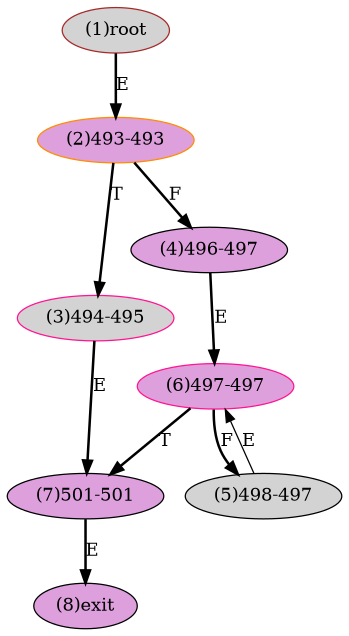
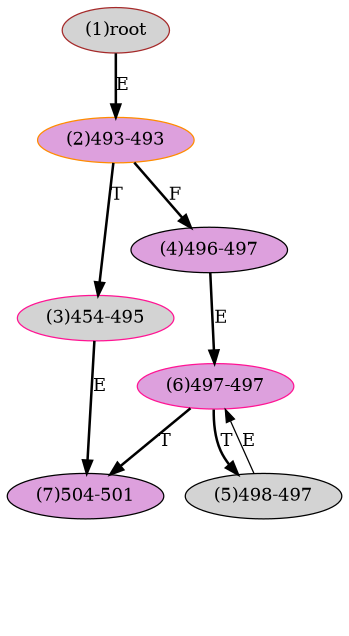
node "(3)494-495": label "(3)494-495" -> "(3)454-495"
edge "(6)497-497" -> "(5)498-497": label "F" -> "T"
node "(7)501-501": label "(7)501-501" -> "(7)504-501"
node "(8)exit": removed
